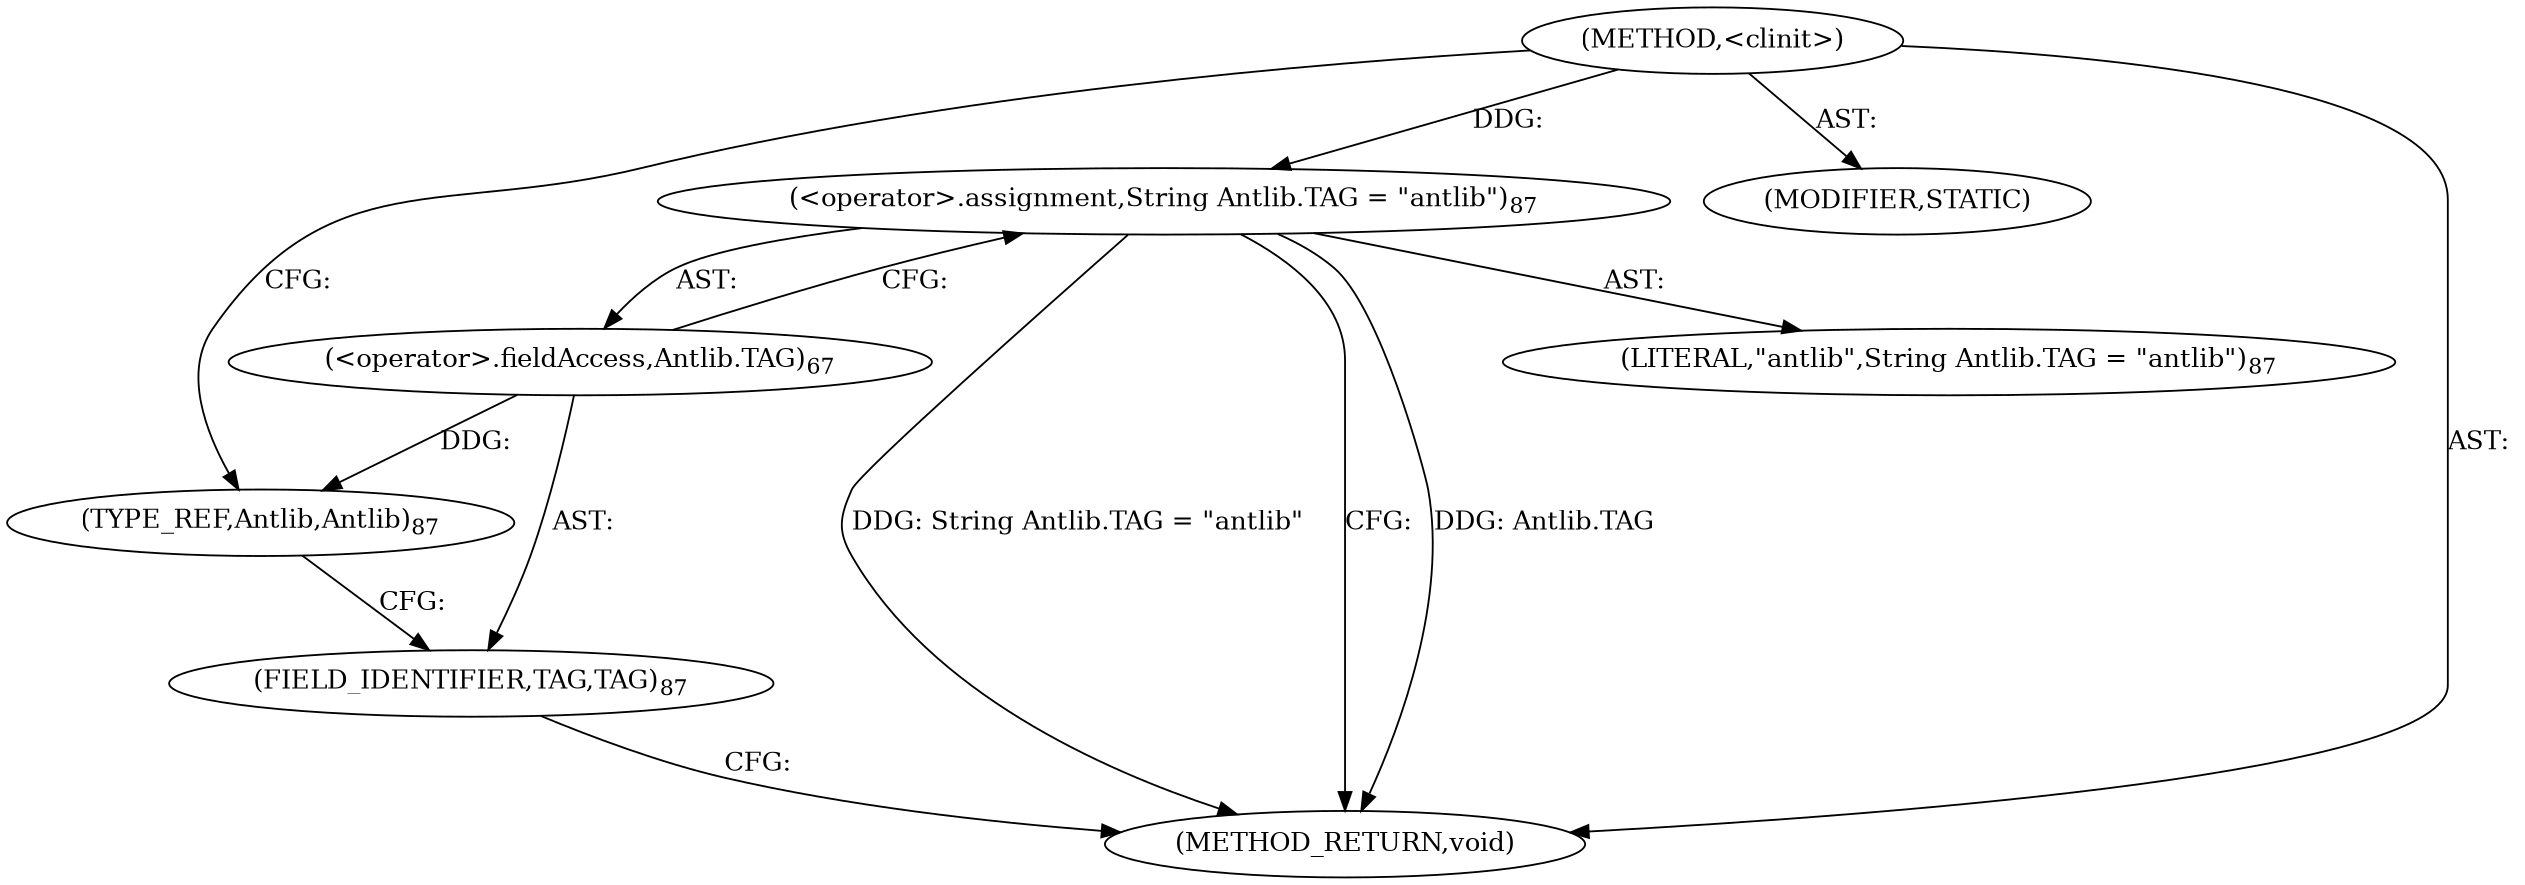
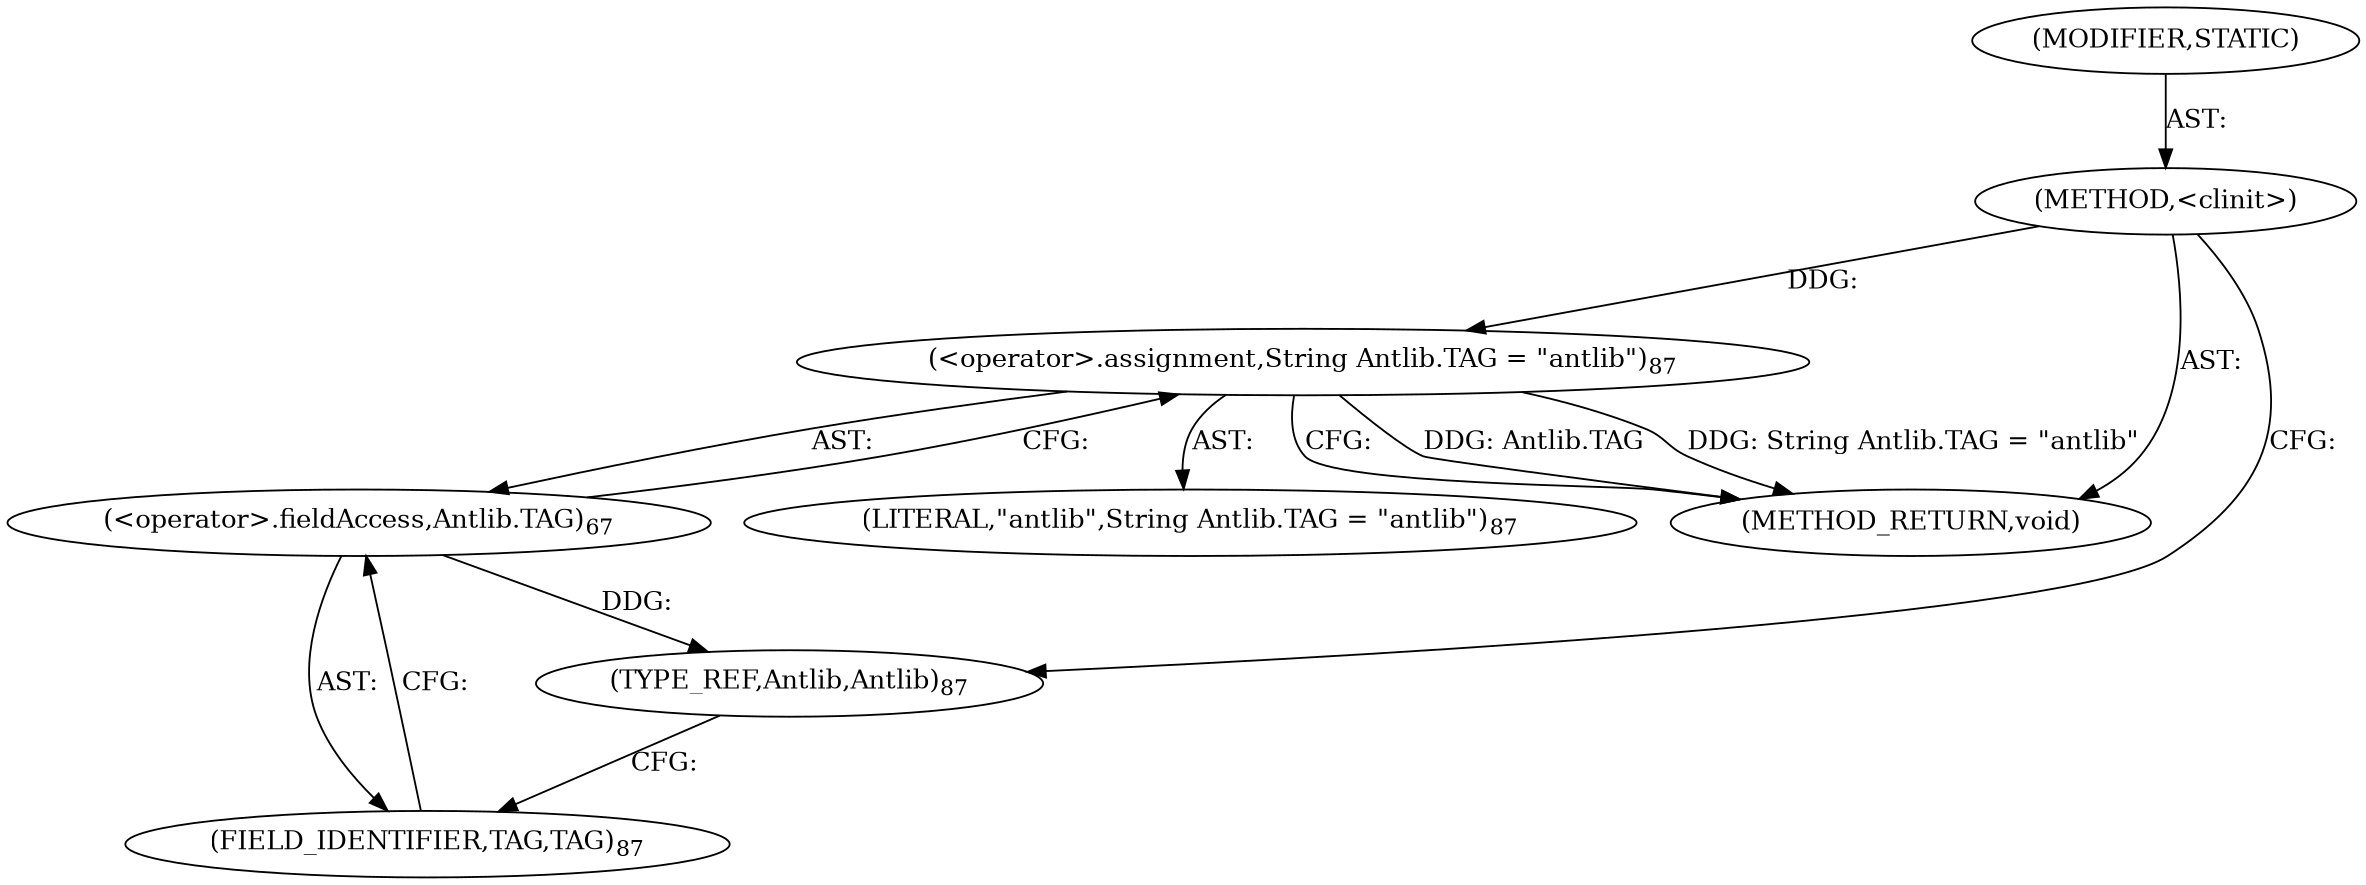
edge "(METHOD,<clinit>)" -> "(MODIFIER,STATIC)": reversed
edge "(FIELD_IDENTIFIER,TAG,TAG)" -> "(METHOD_RETURN,void)": now "(FIELD_IDENTIFIER,TAG,TAG)" -> "(<operator>.fieldAccess,Antlib.TAG)"
